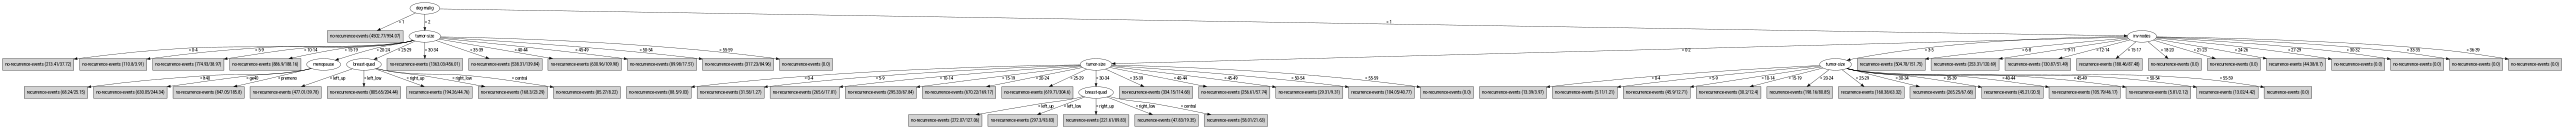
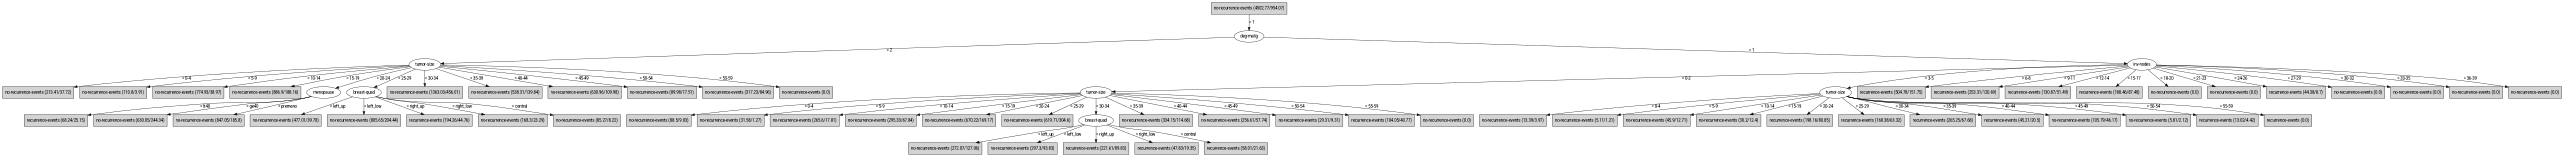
edge "deg-malig" -> "no-recurrence-events (4502.77/954.07)": reversed
